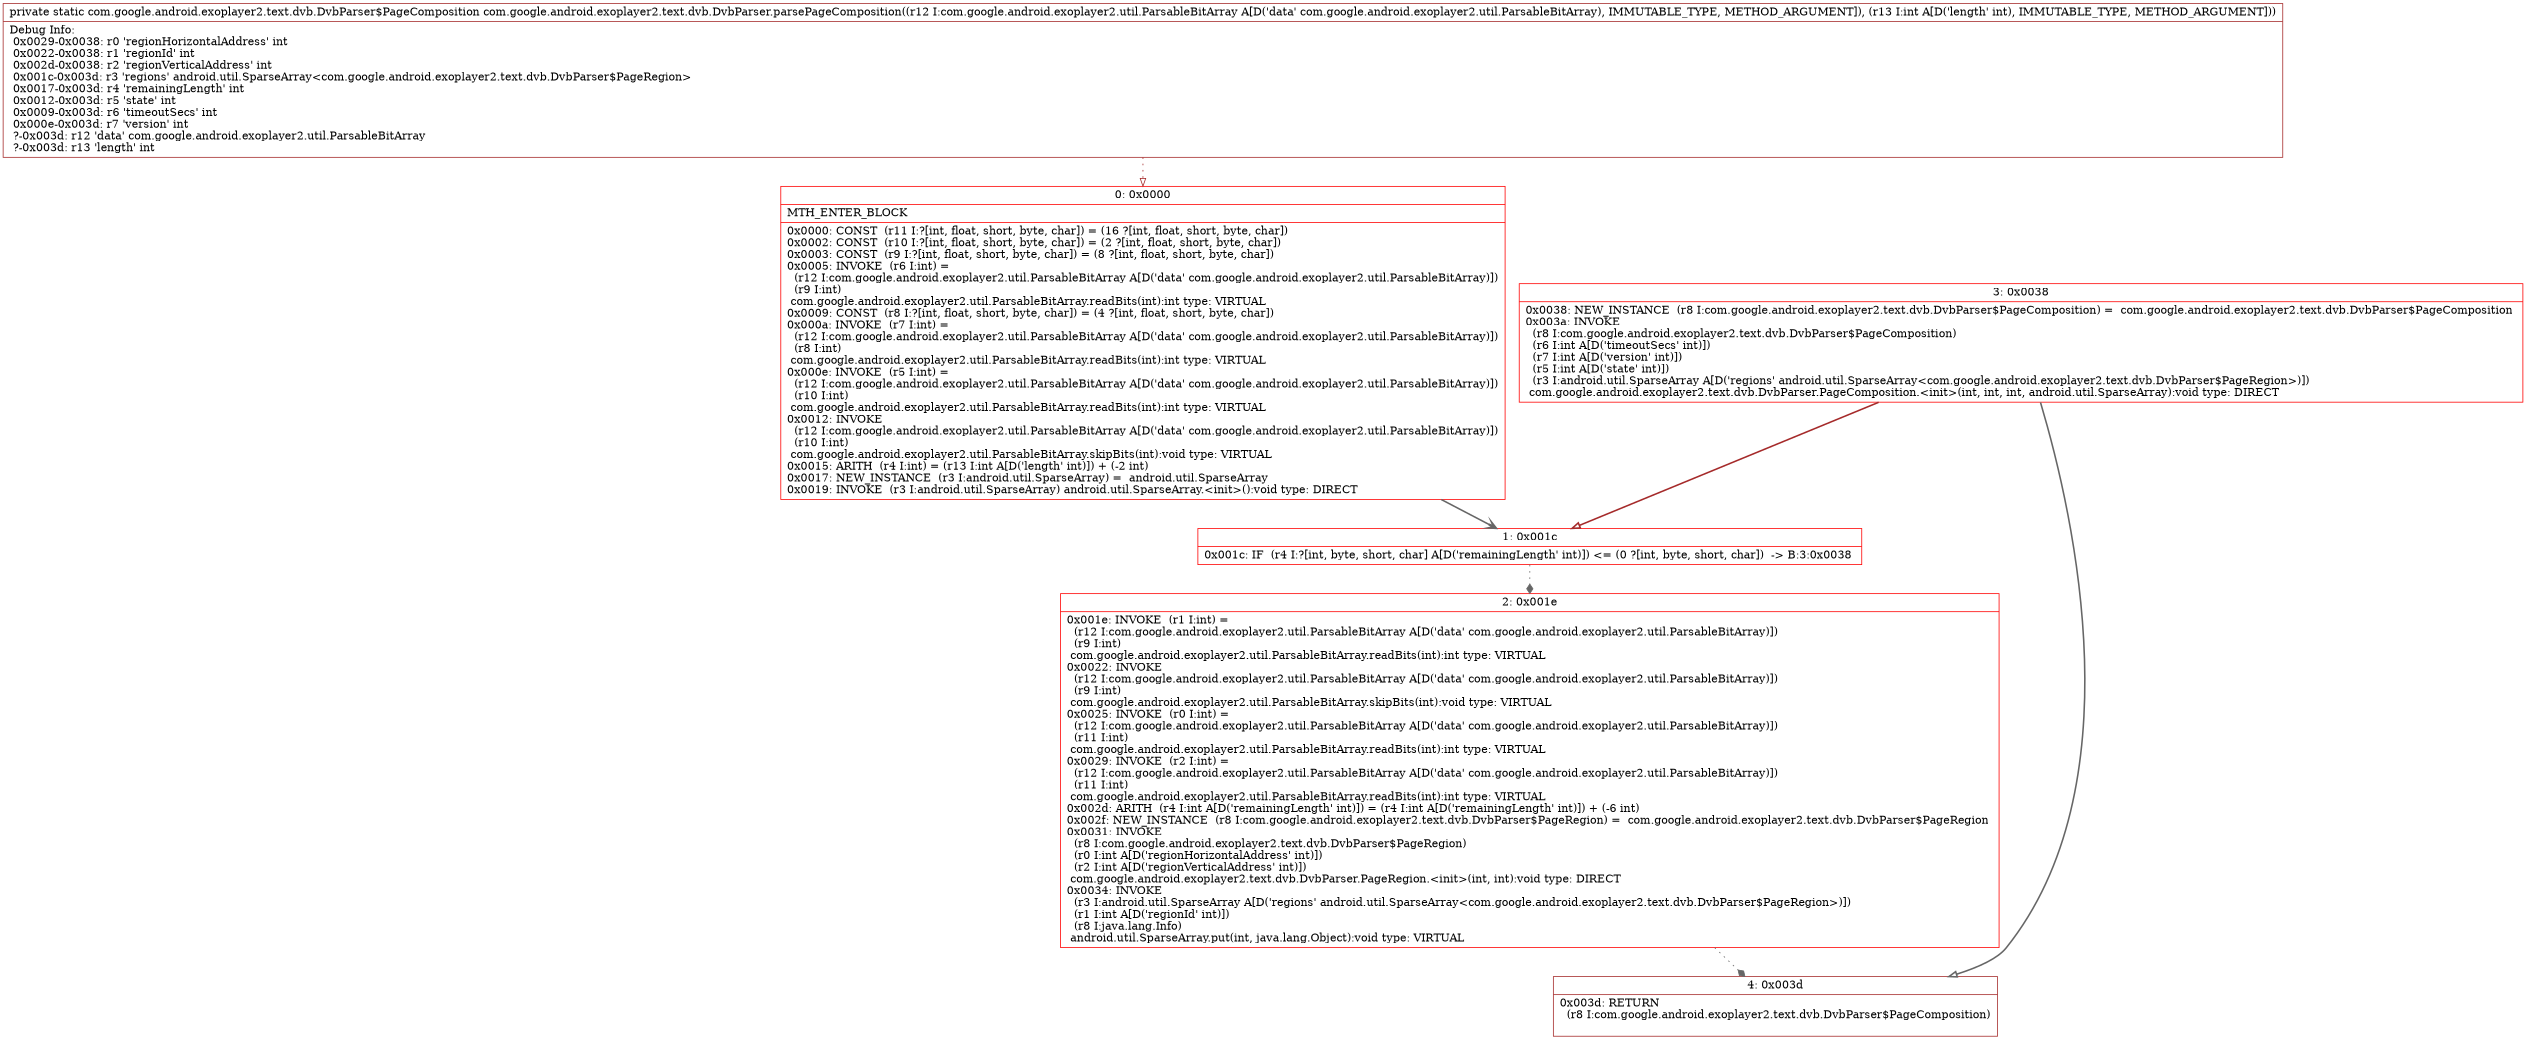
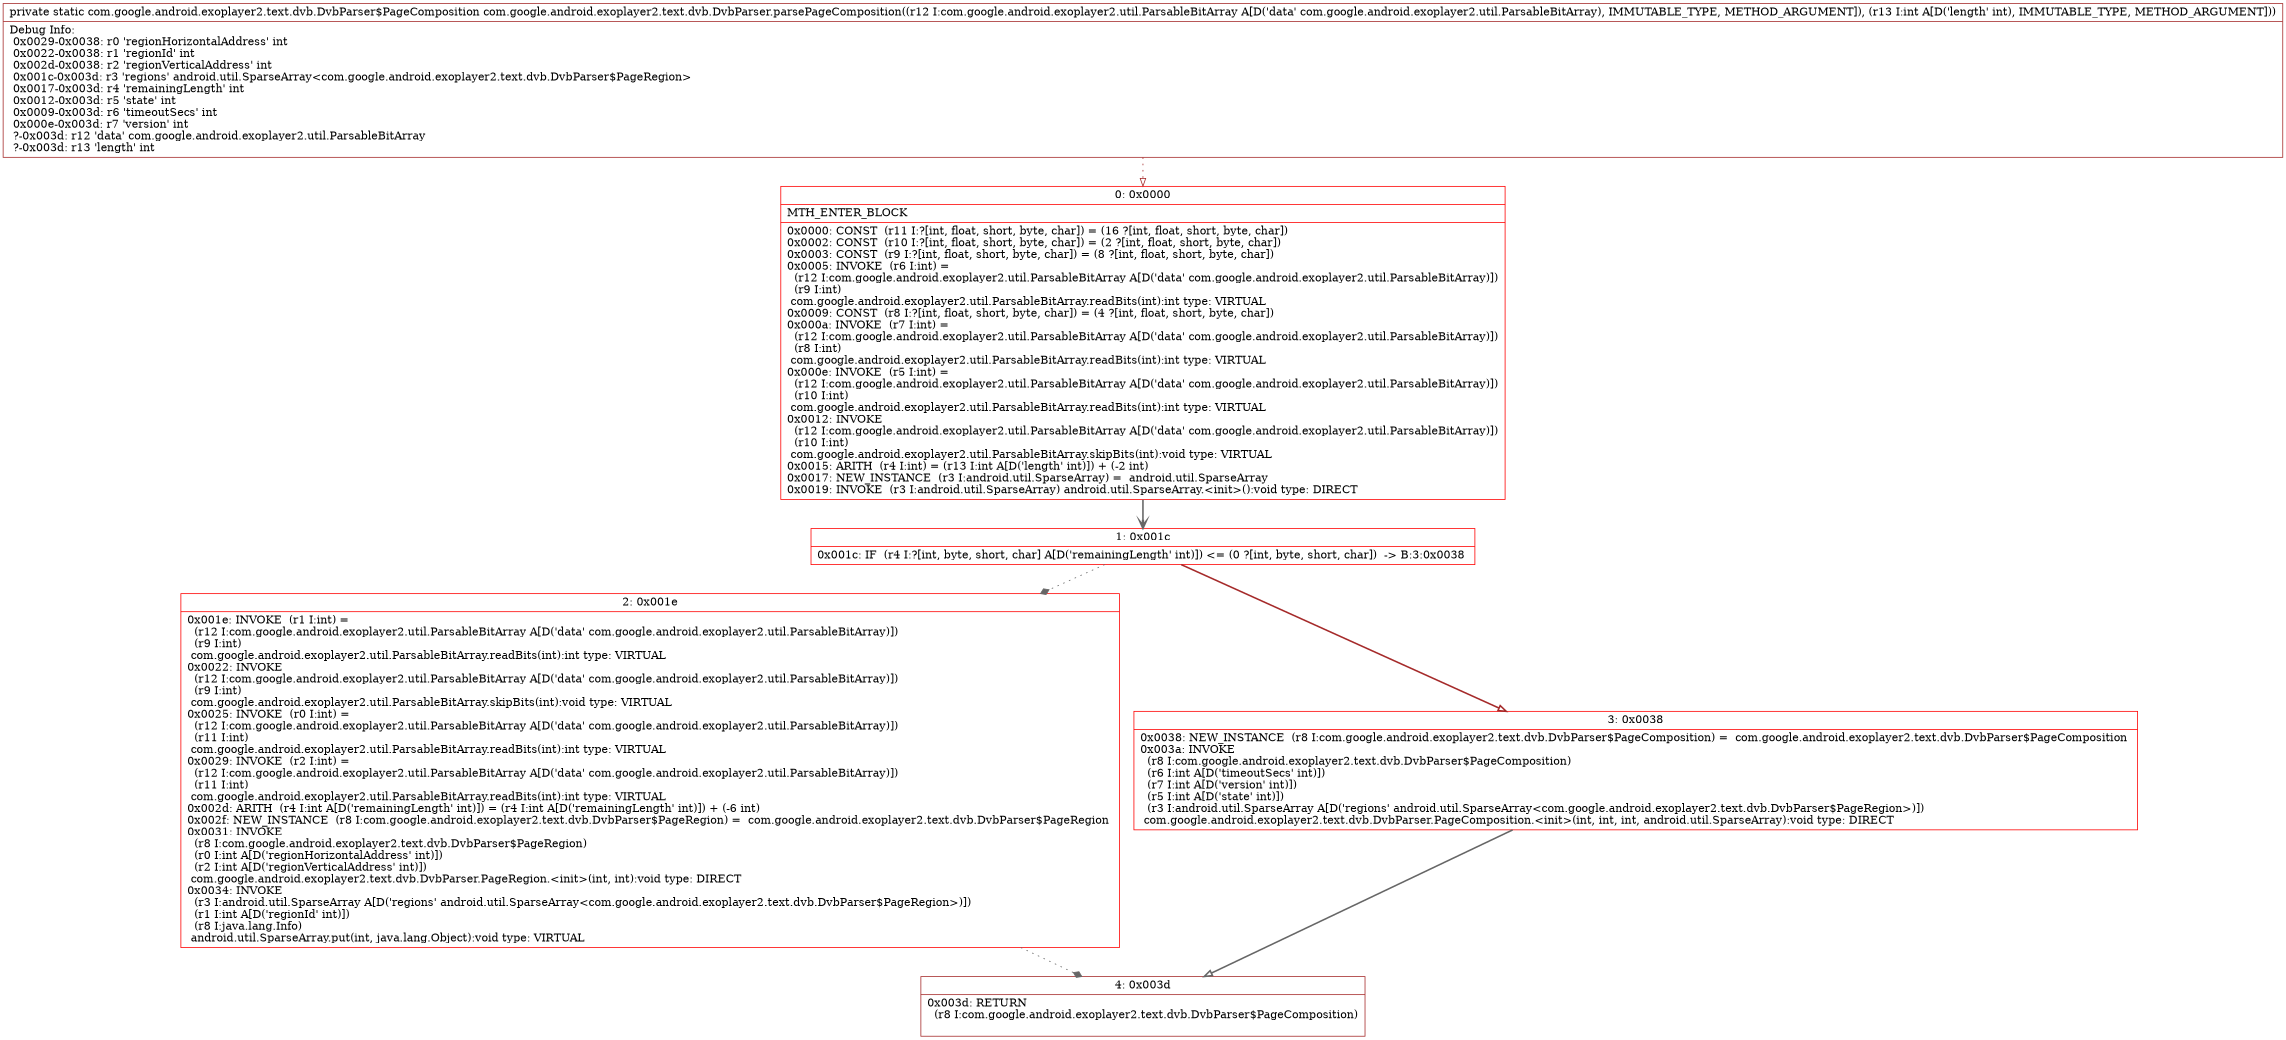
edge "3: 0x0038" -> "1: 0x001c": reversed
